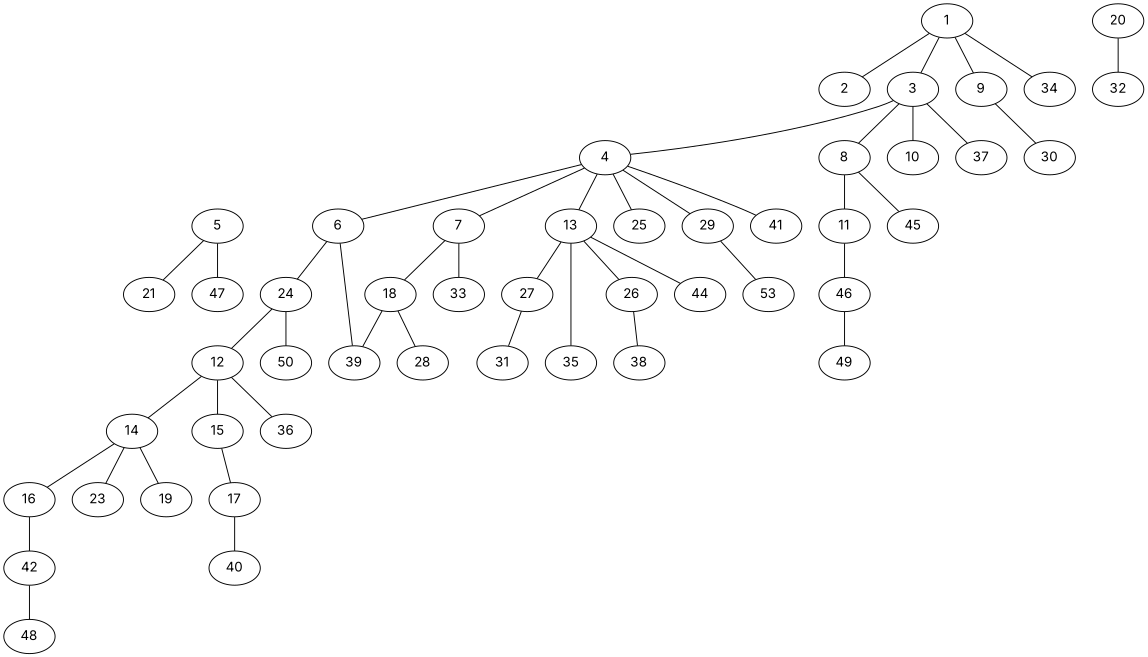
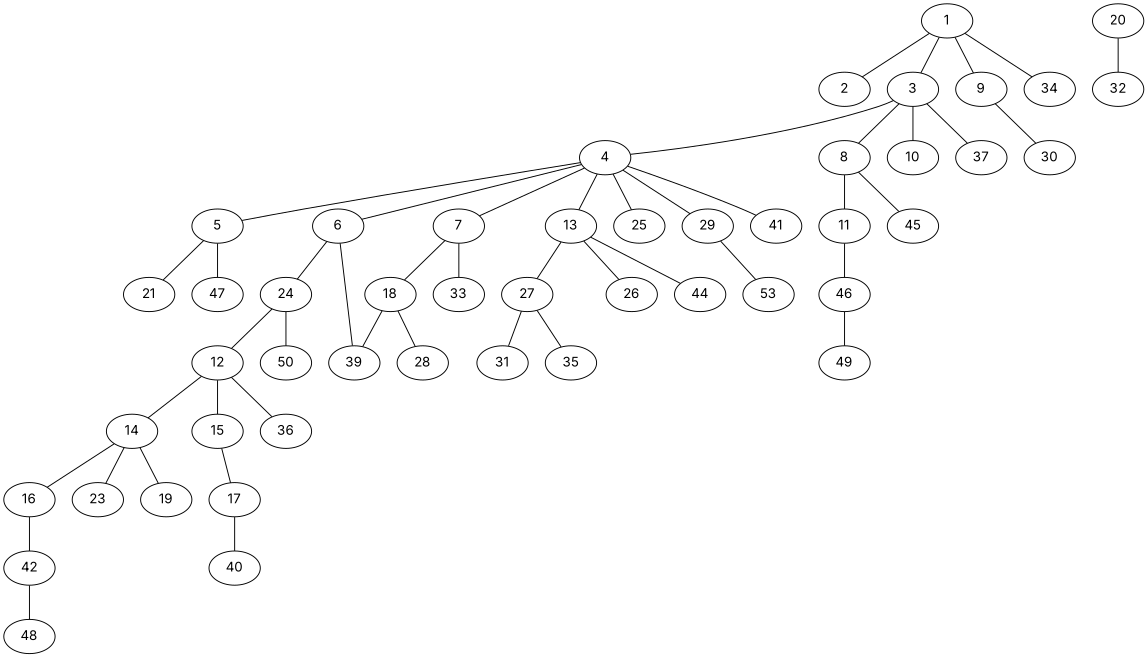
edge "4" -- "5": added
edge "13" -- "35": now "27" -- "35"
node "38": removed
